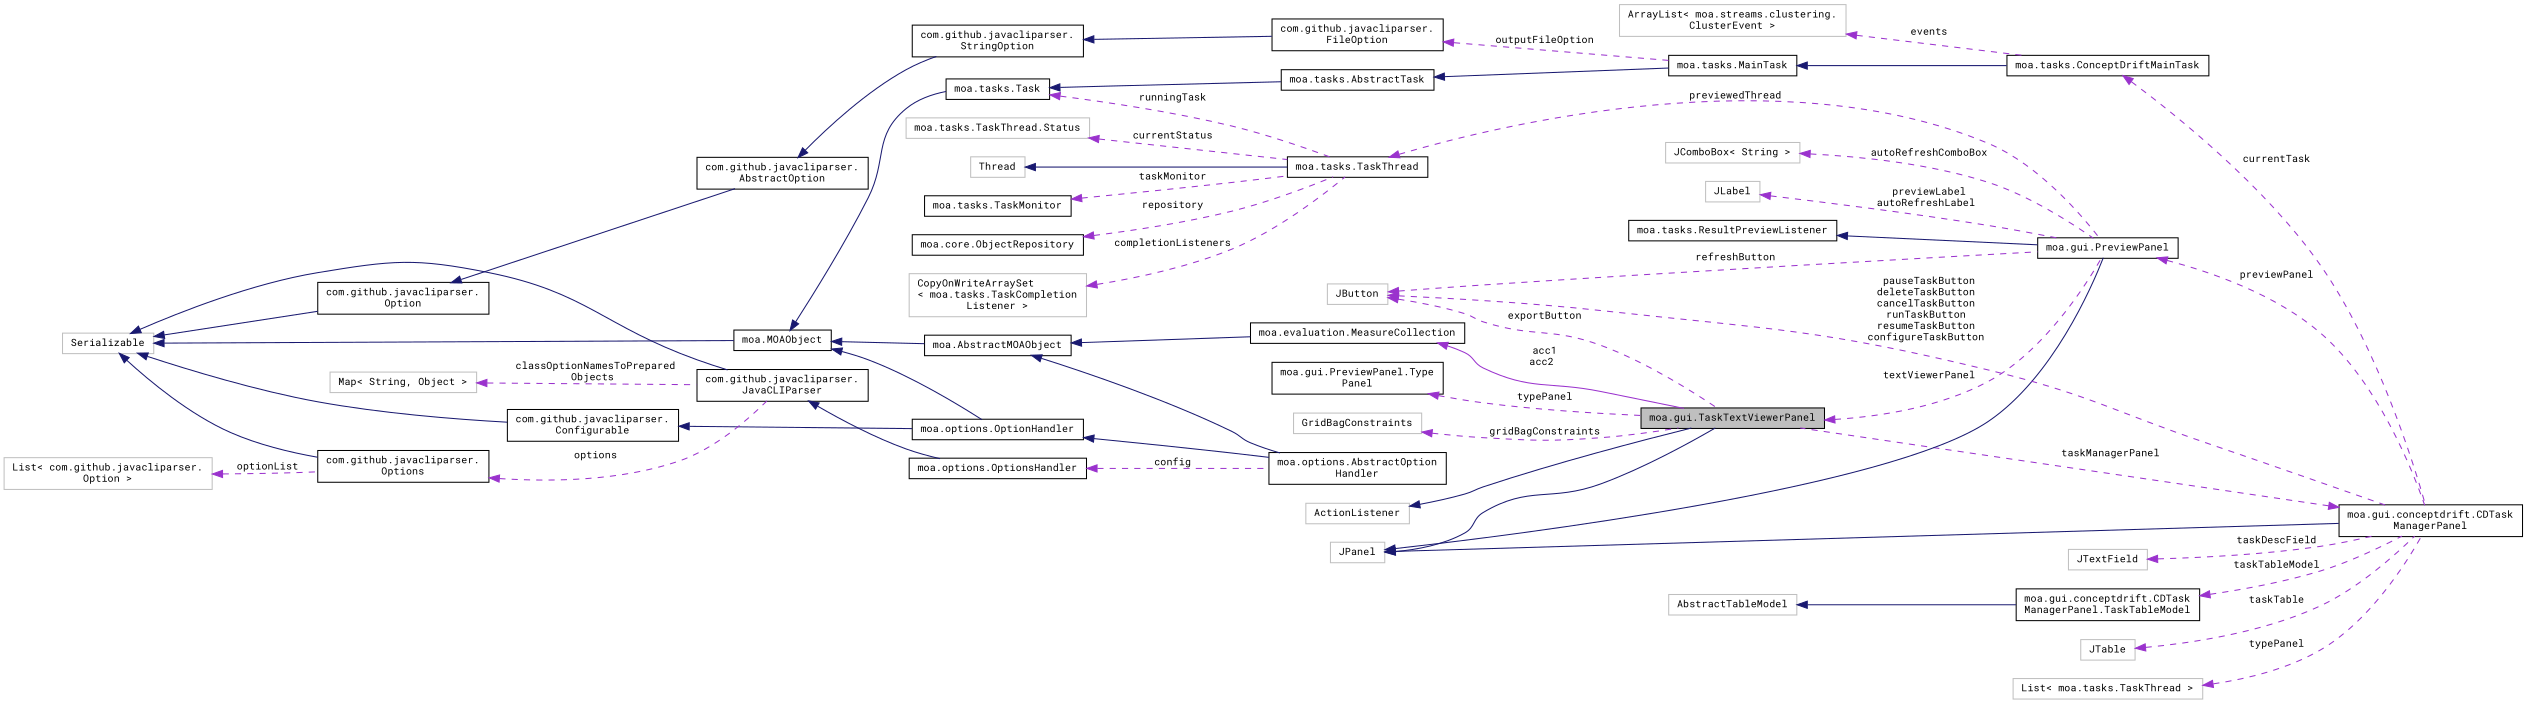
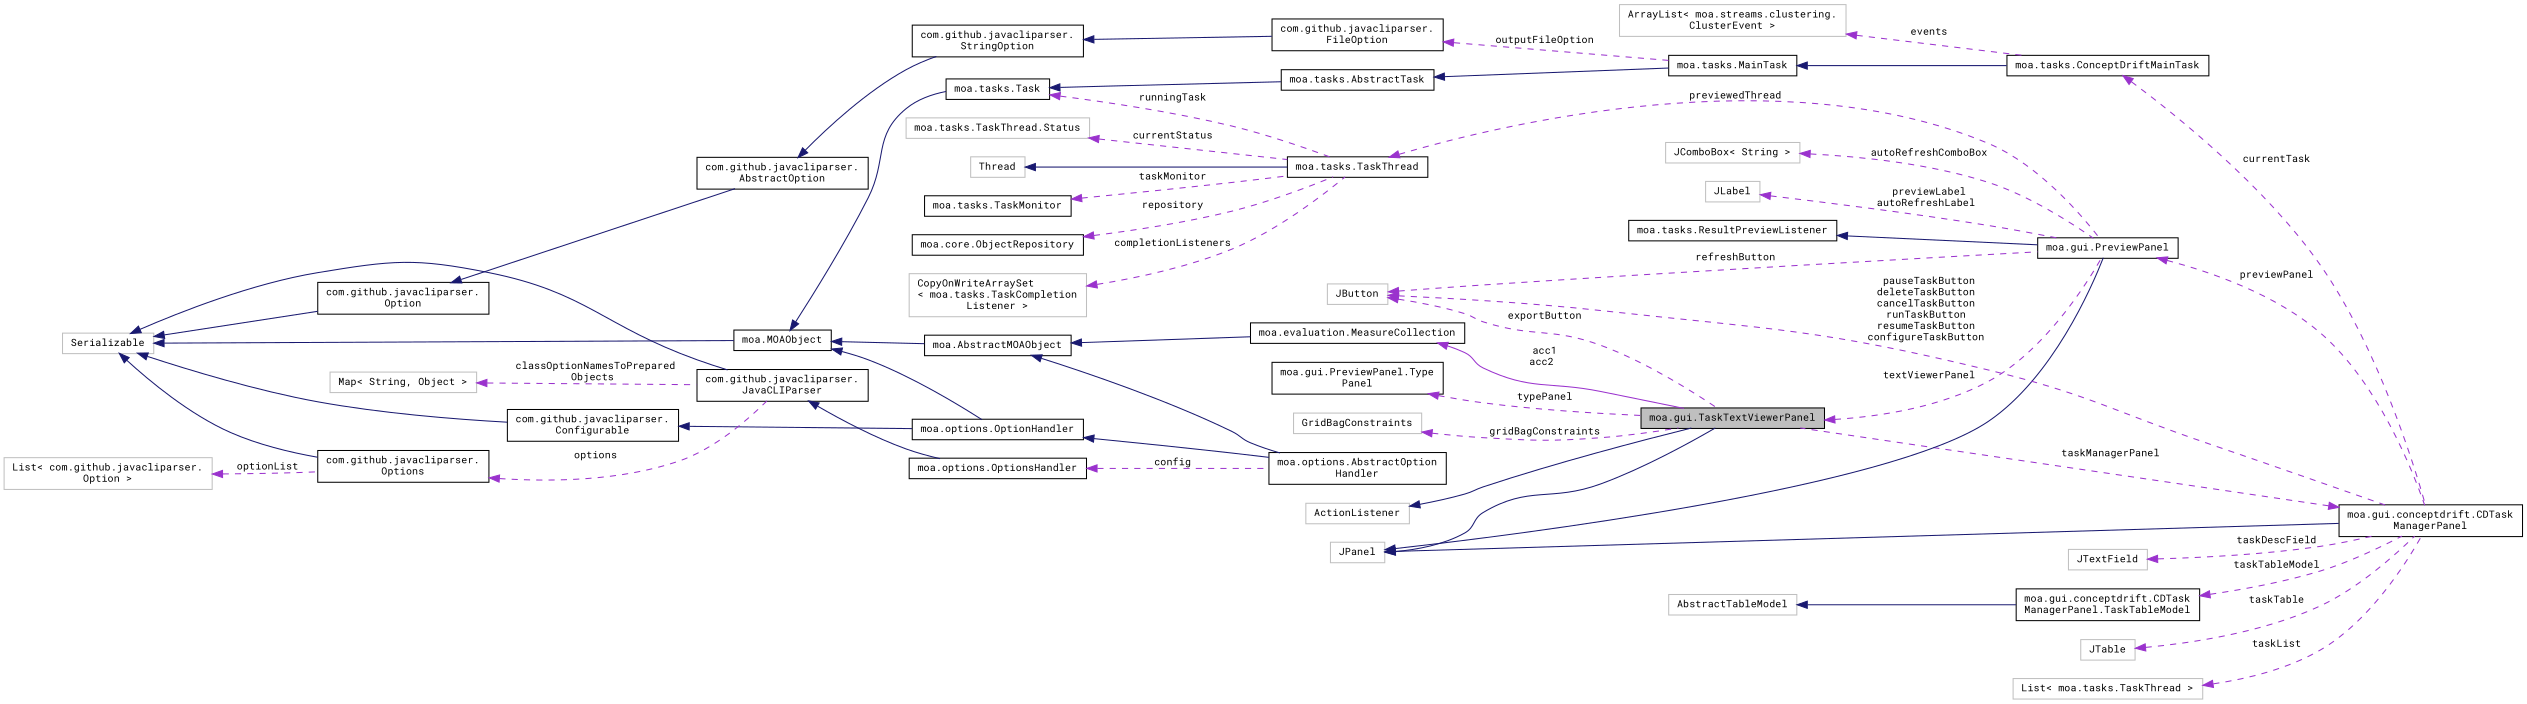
edge "moa.gui.conceptdrift.CDTask ManagerPanel" -> "List< moa.tasks.TaskThread >": label " typePanel" -> " taskList"
